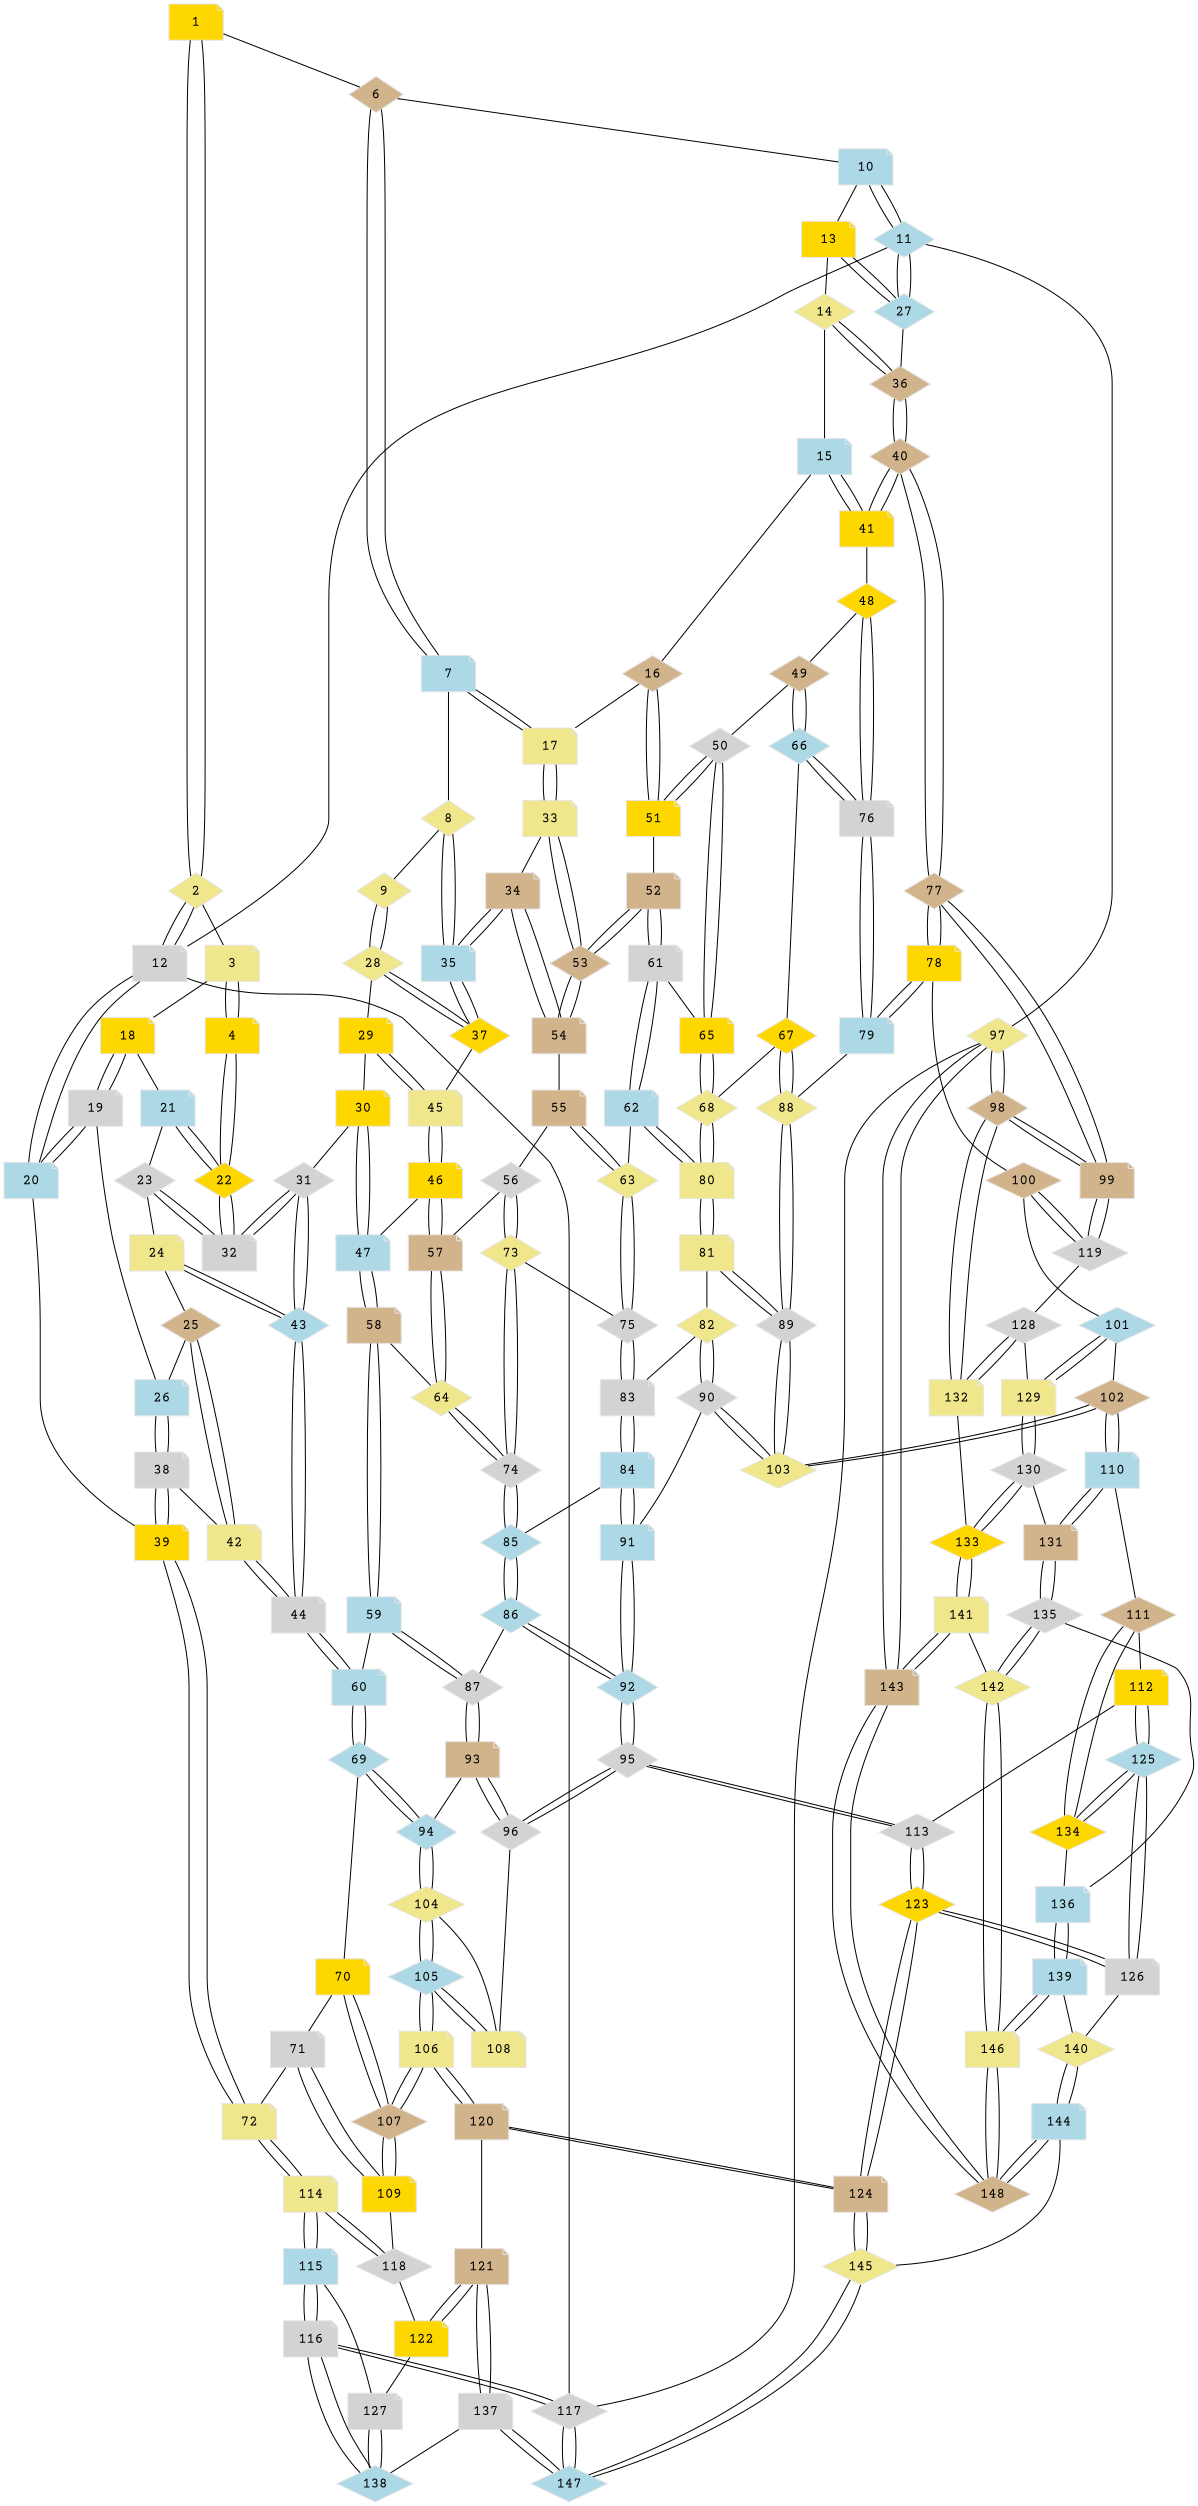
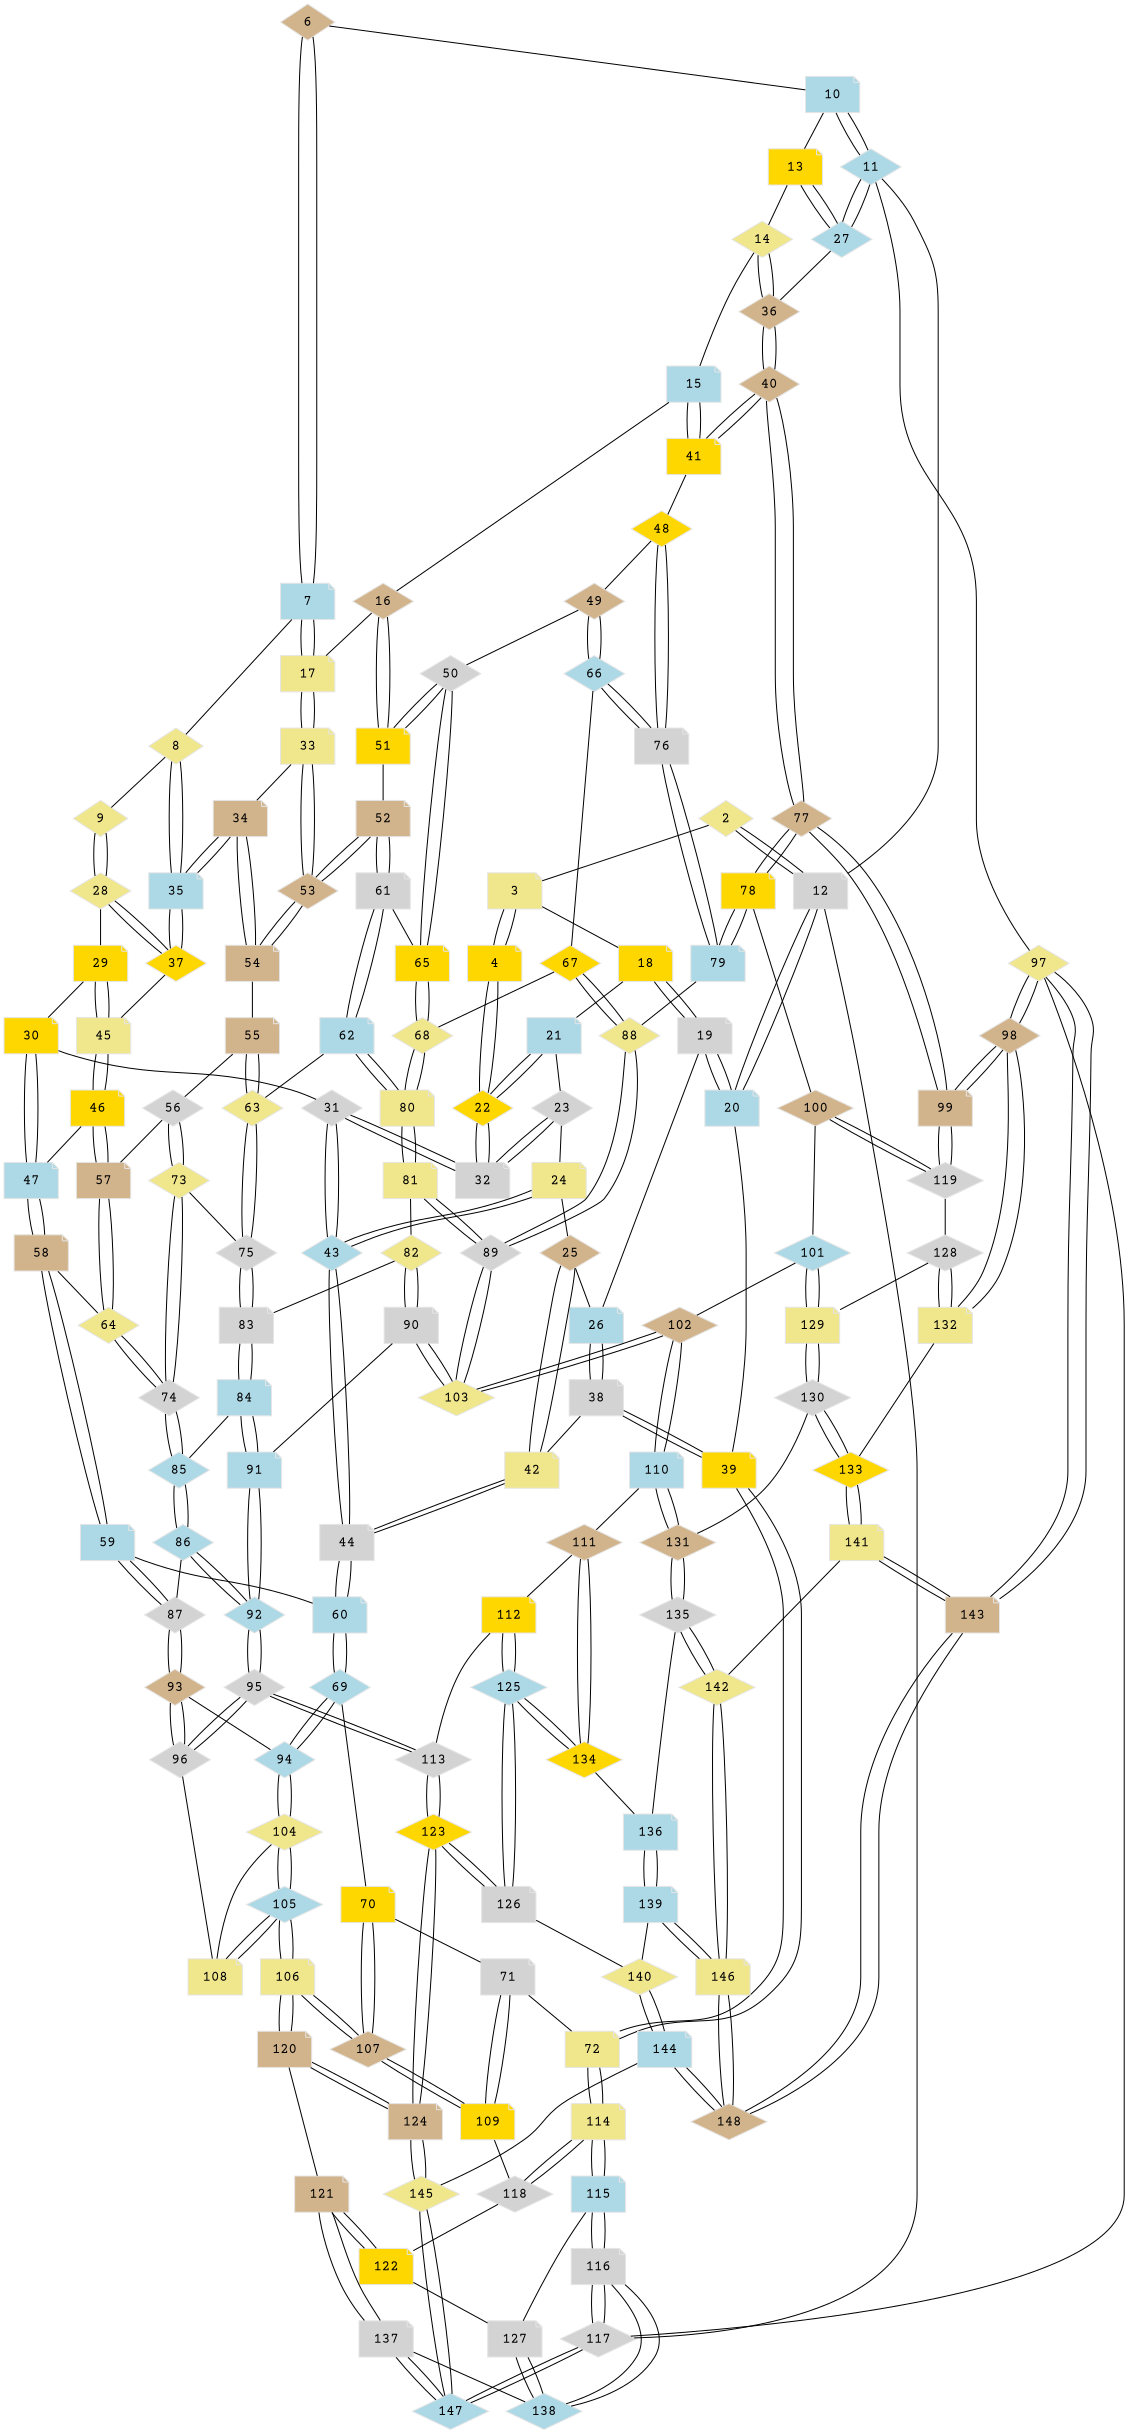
node "1": removed
node "90": shape diamond -> note
node "131": shape note -> diamond
node "93": shape note -> diamond
